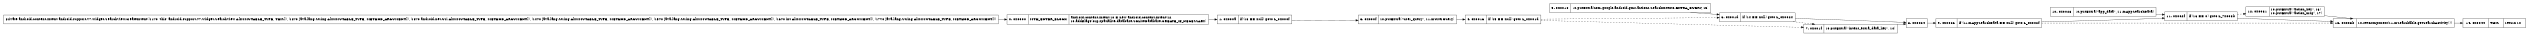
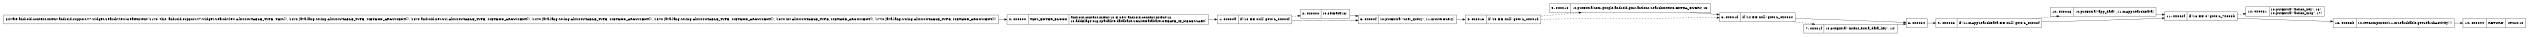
node "2: 0x000c": added
edge "12: 0x0031" -> "13: 0x003b": removed
node "0: 0x0000": text "MTH_ENTER_BLOCK" -> "THIS_ENTER_BLOCK"
edge "9: 0x0026" -> "13: 0x003b": now "9: 0x0026" -> "10: 0x0028"
node "14: 0x0044": text "THIS" -> "RETURN"
edge "4: 0x0016" -> "7: 0x001f": now "4: 0x0016" -> "5: 0x0018"
